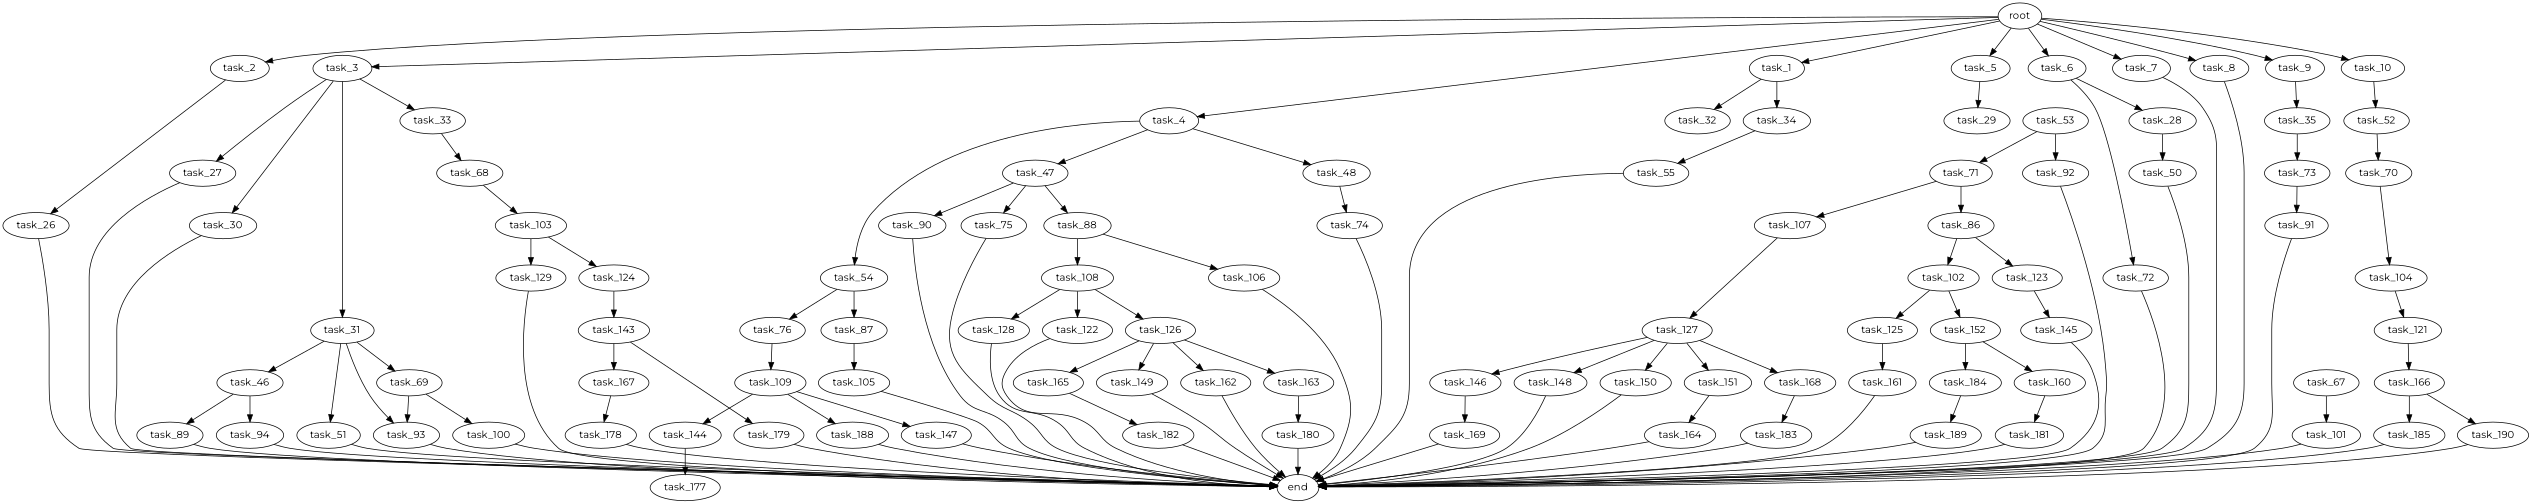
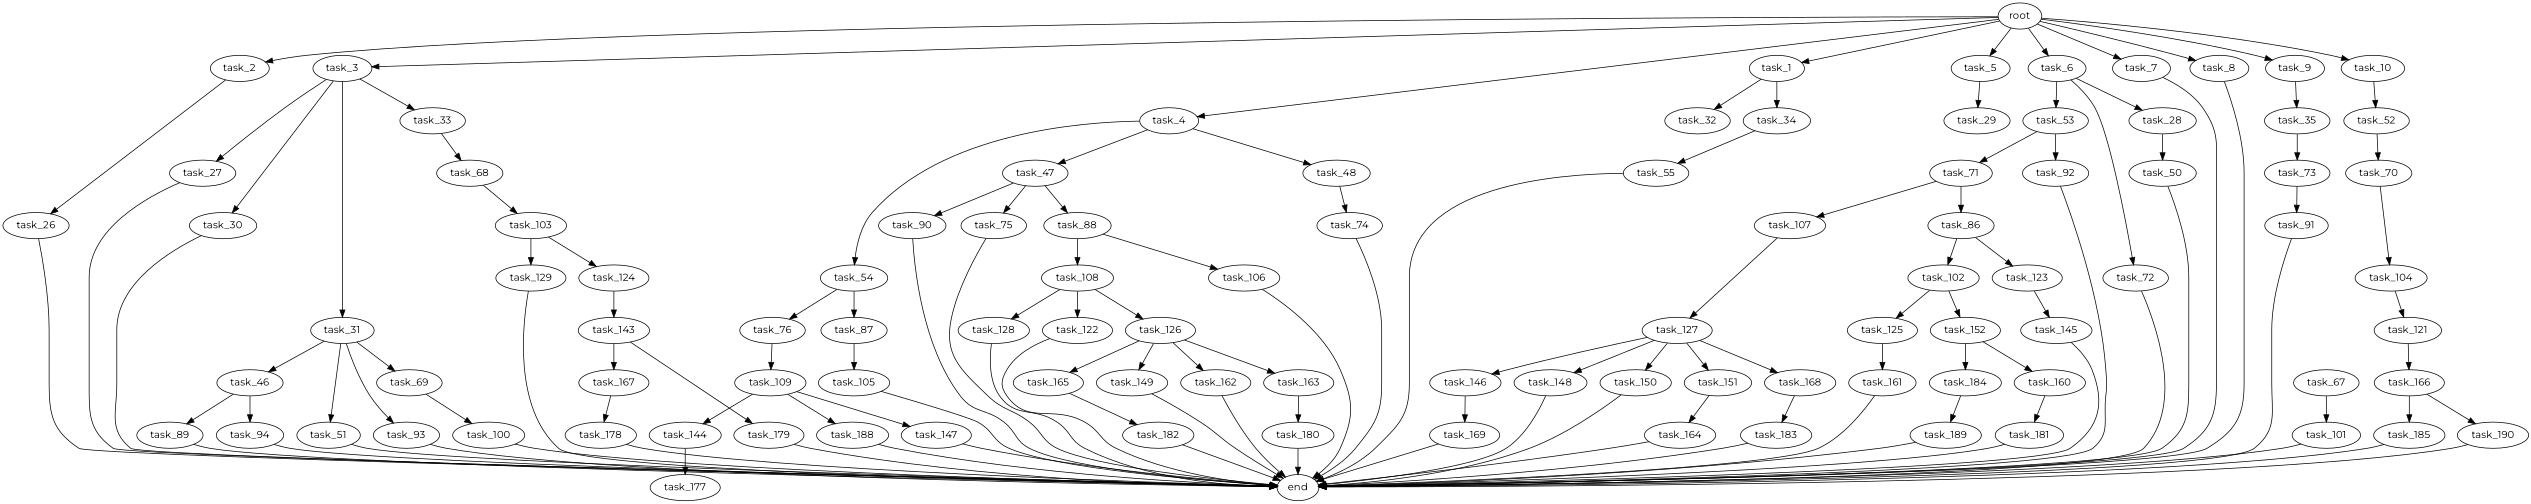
edge "task_6" -> "task_53": added
edge "task_69" -> "task_93": removed
